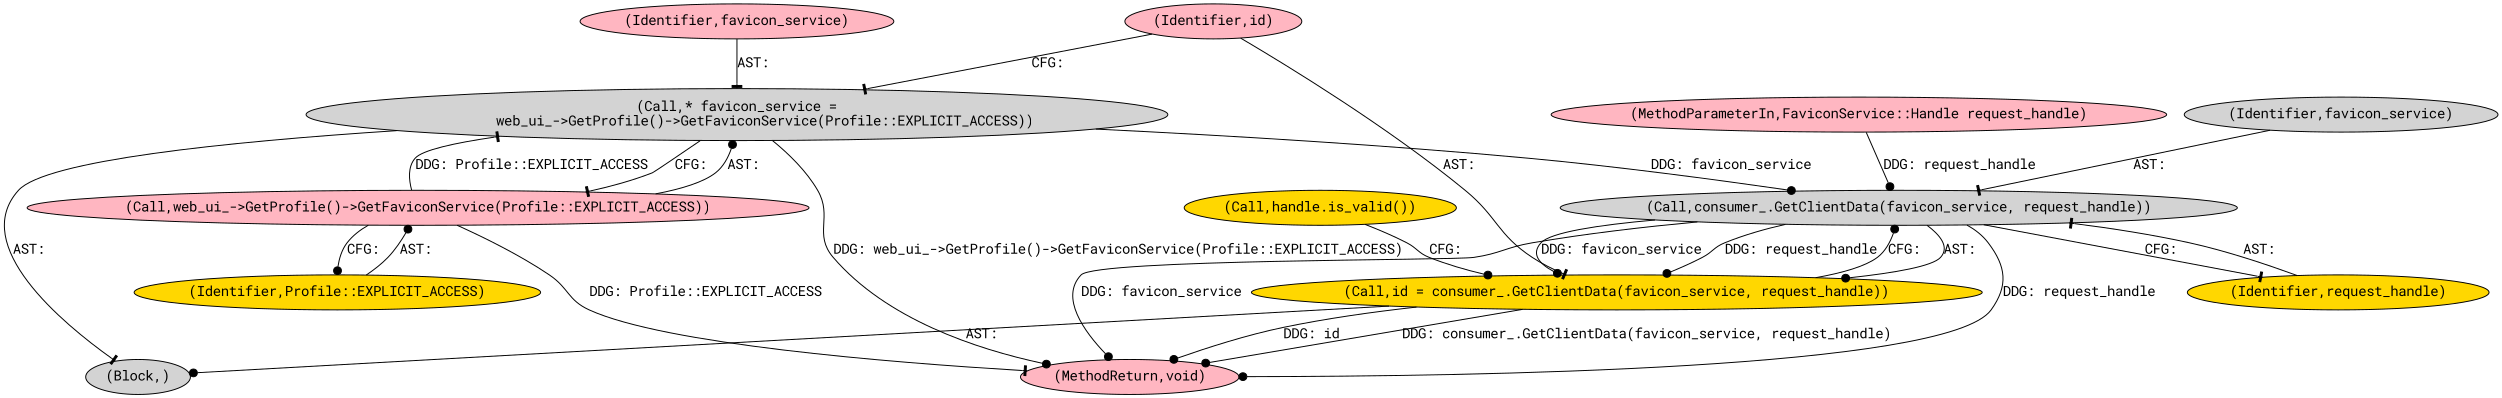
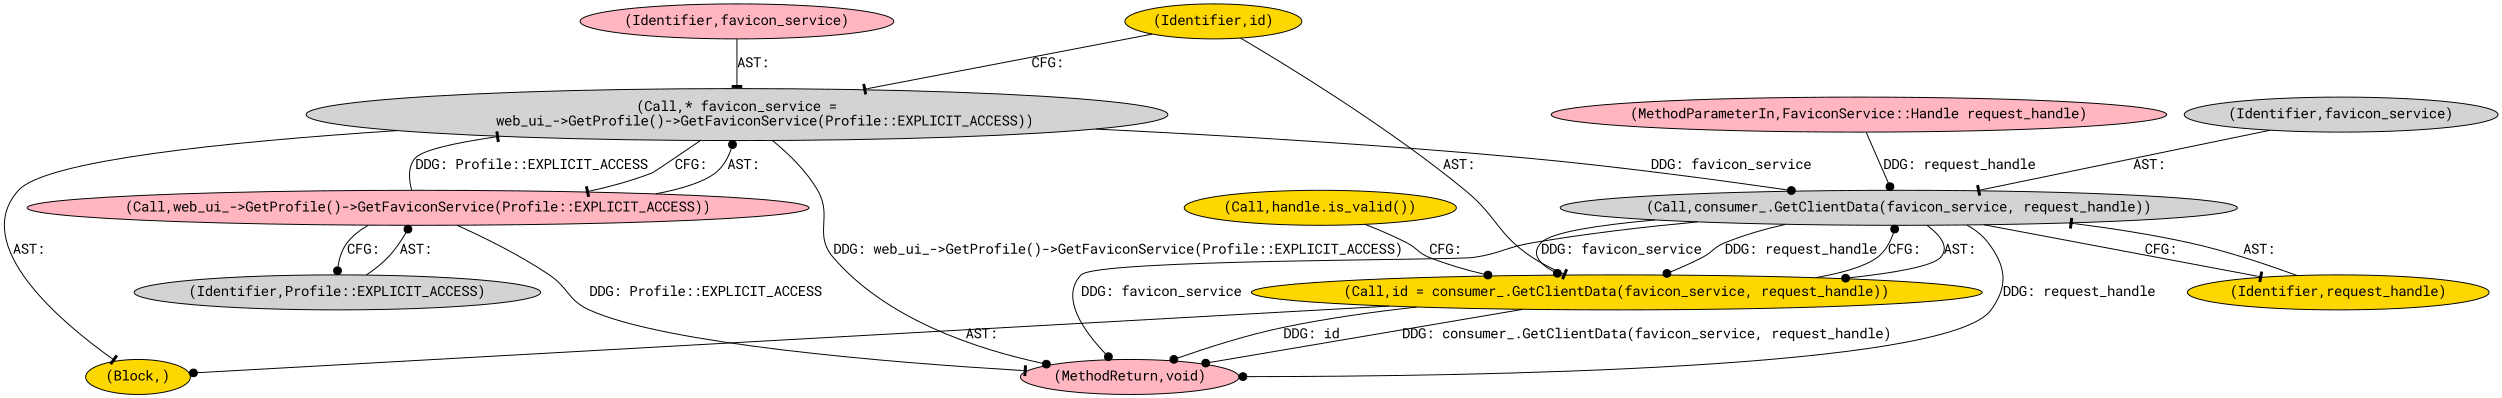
node "(Identifier,id)": fillcolor lightpink -> gold
node "(Identifier,Profile::EXPLICIT_ACCESS)": fillcolor gold -> lightgrey
node "(Block,)": fillcolor lightgrey -> gold
